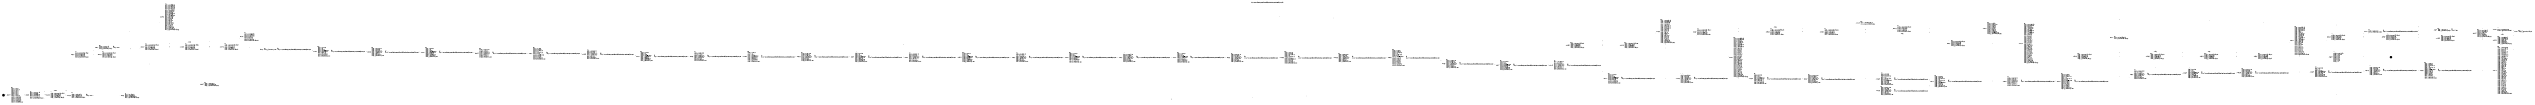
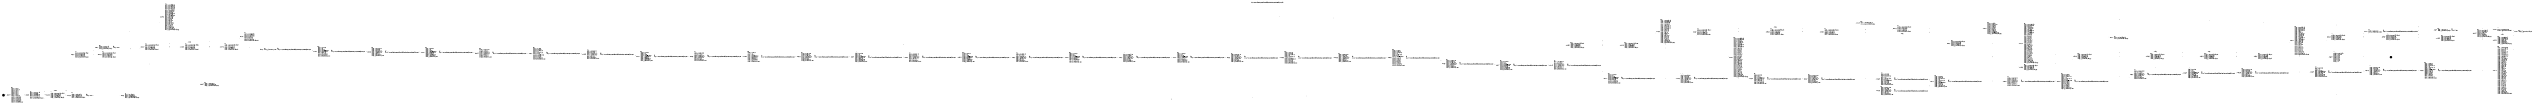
node "0x401a09 [25]": added
